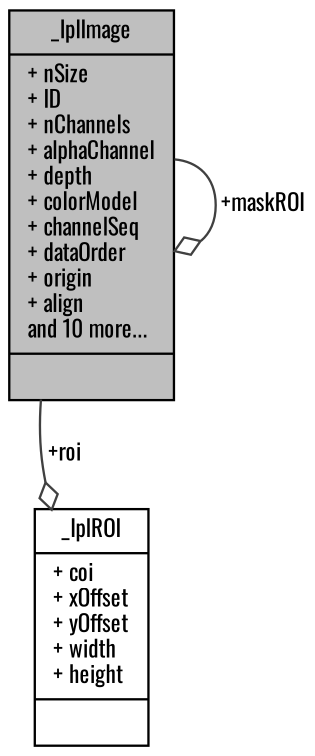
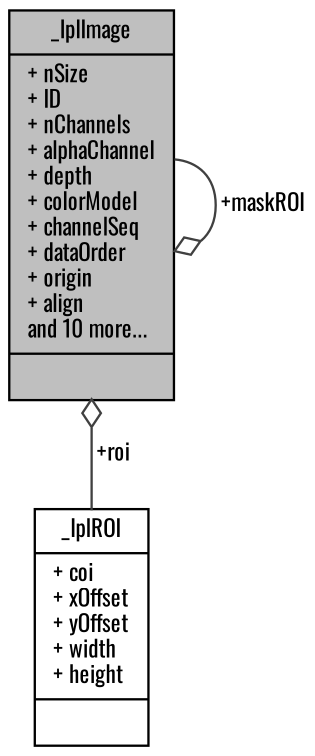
edge "_IplImage" -> "_IplROI": reversed
